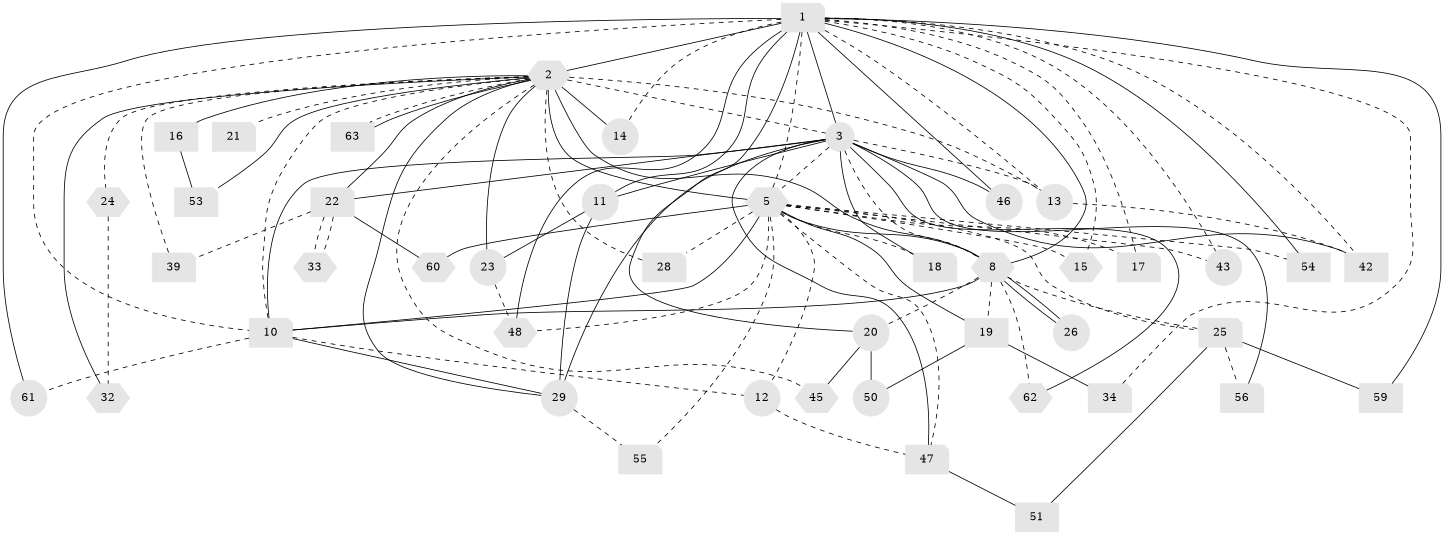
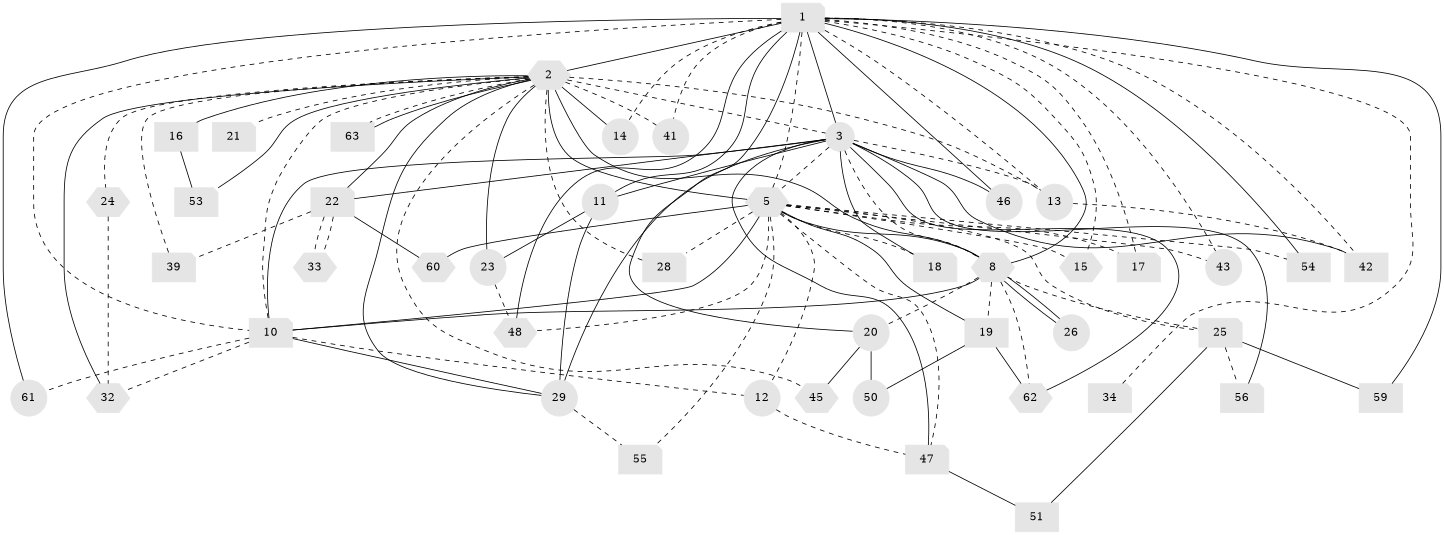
node "41": added
edge "19" -- "34": now "19" -- "62"
edge "10" -- "32": added
